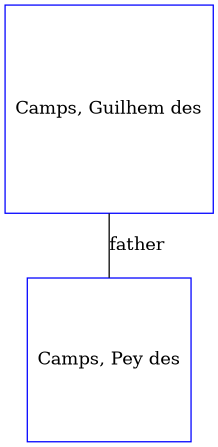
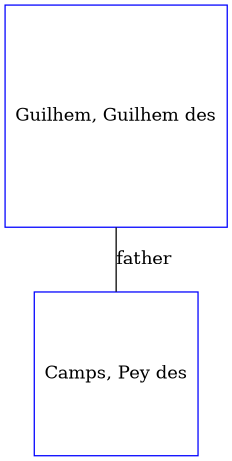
node "Camps, Guilhem des": label "Camps, Guilhem des" -> "Guilhem, Guilhem des"
